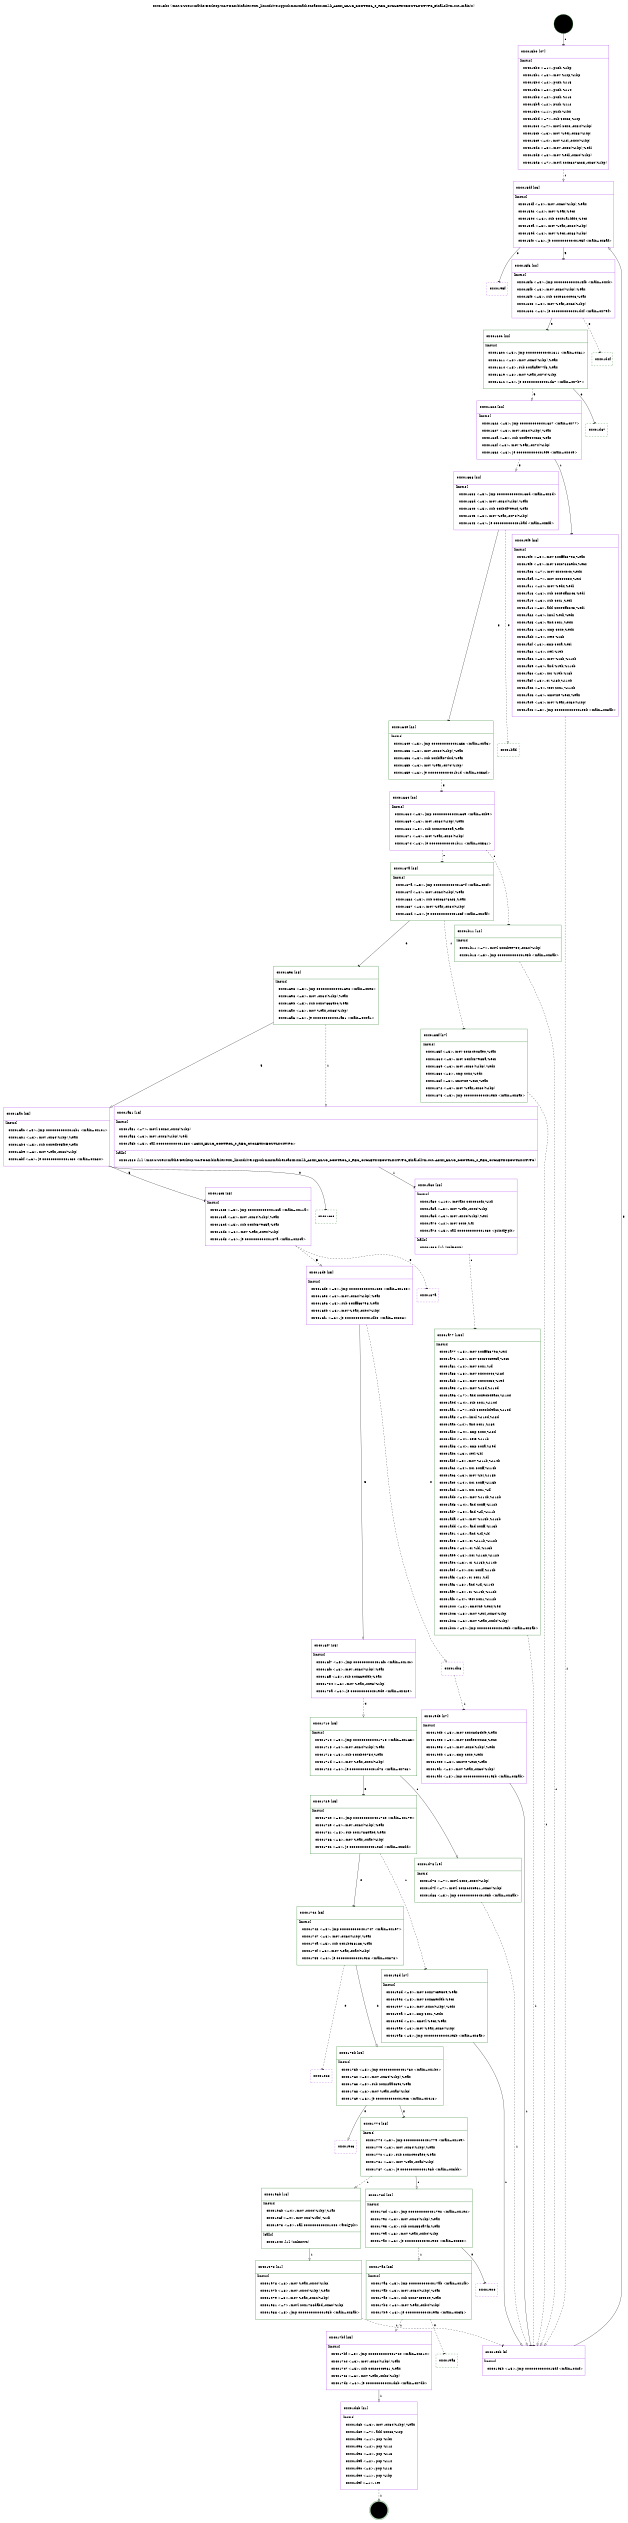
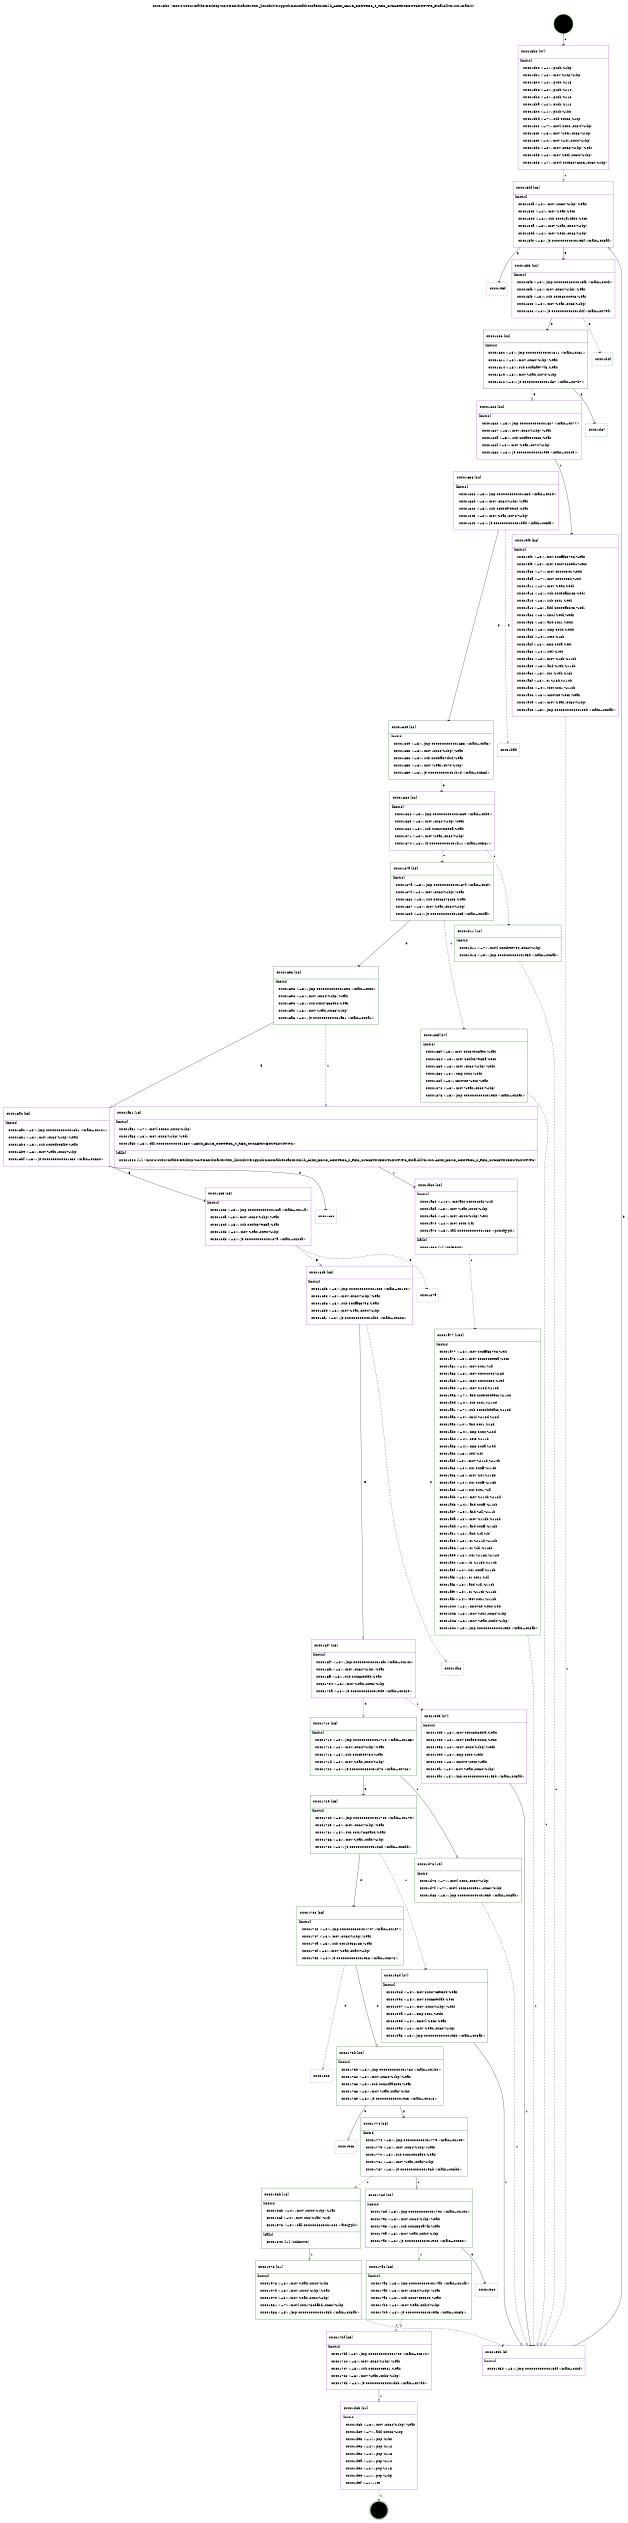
edge "0x401622 [22]" -> "0x401638 [22]": removed, label "8"
edge "0x401db8" -> "0x4019de [27]": now "0x4016f7 [25]" -> "0x4019de [27]"
edge "0x401742 [25]" -> "0x401e28": arrowhead tee -> onormal
node "0x4019a8": removed
